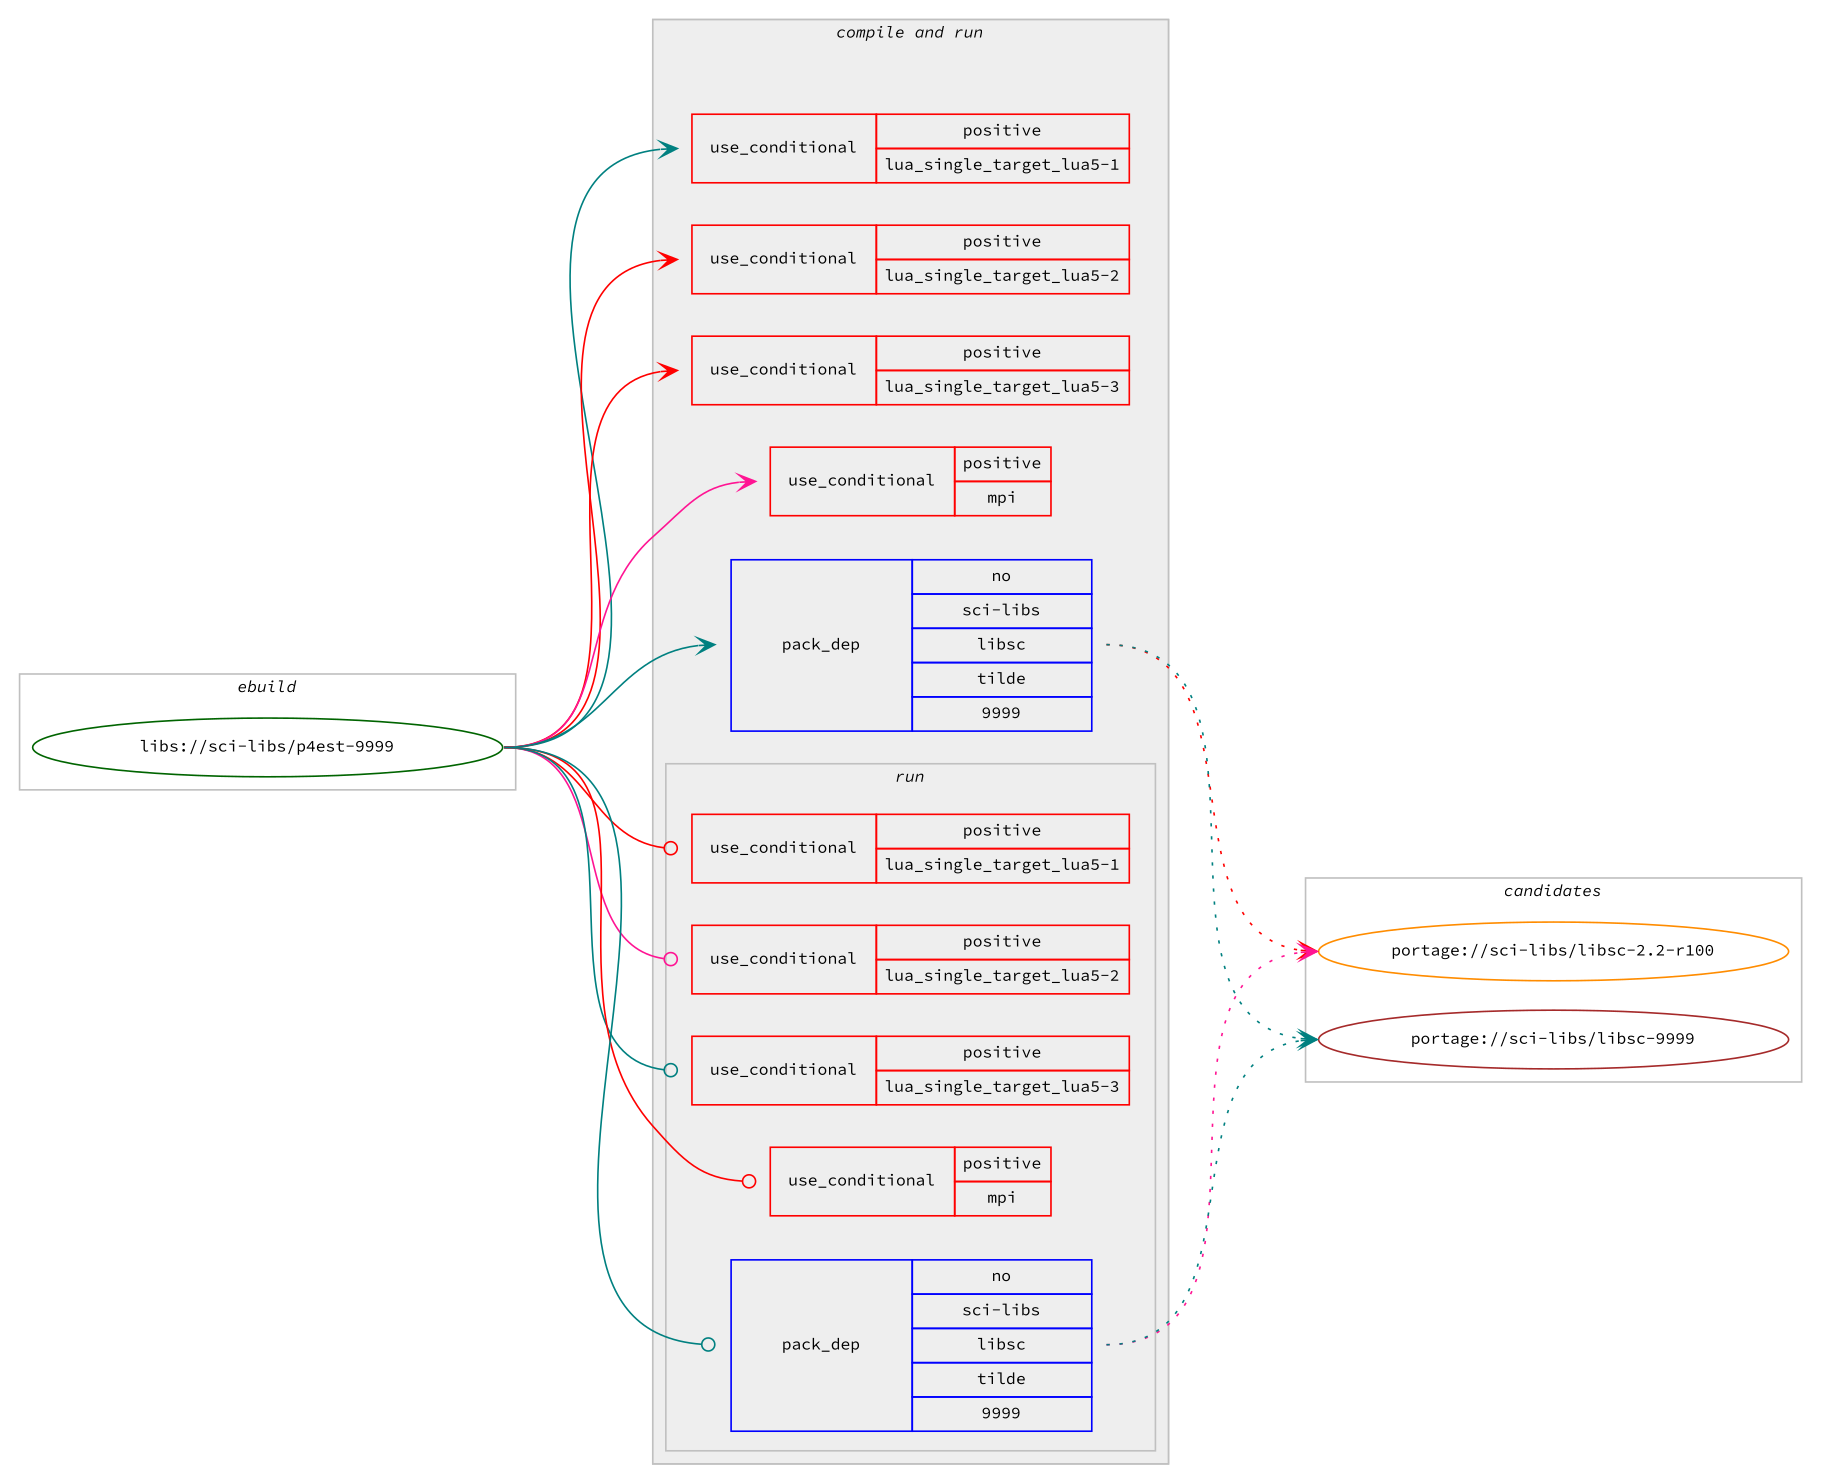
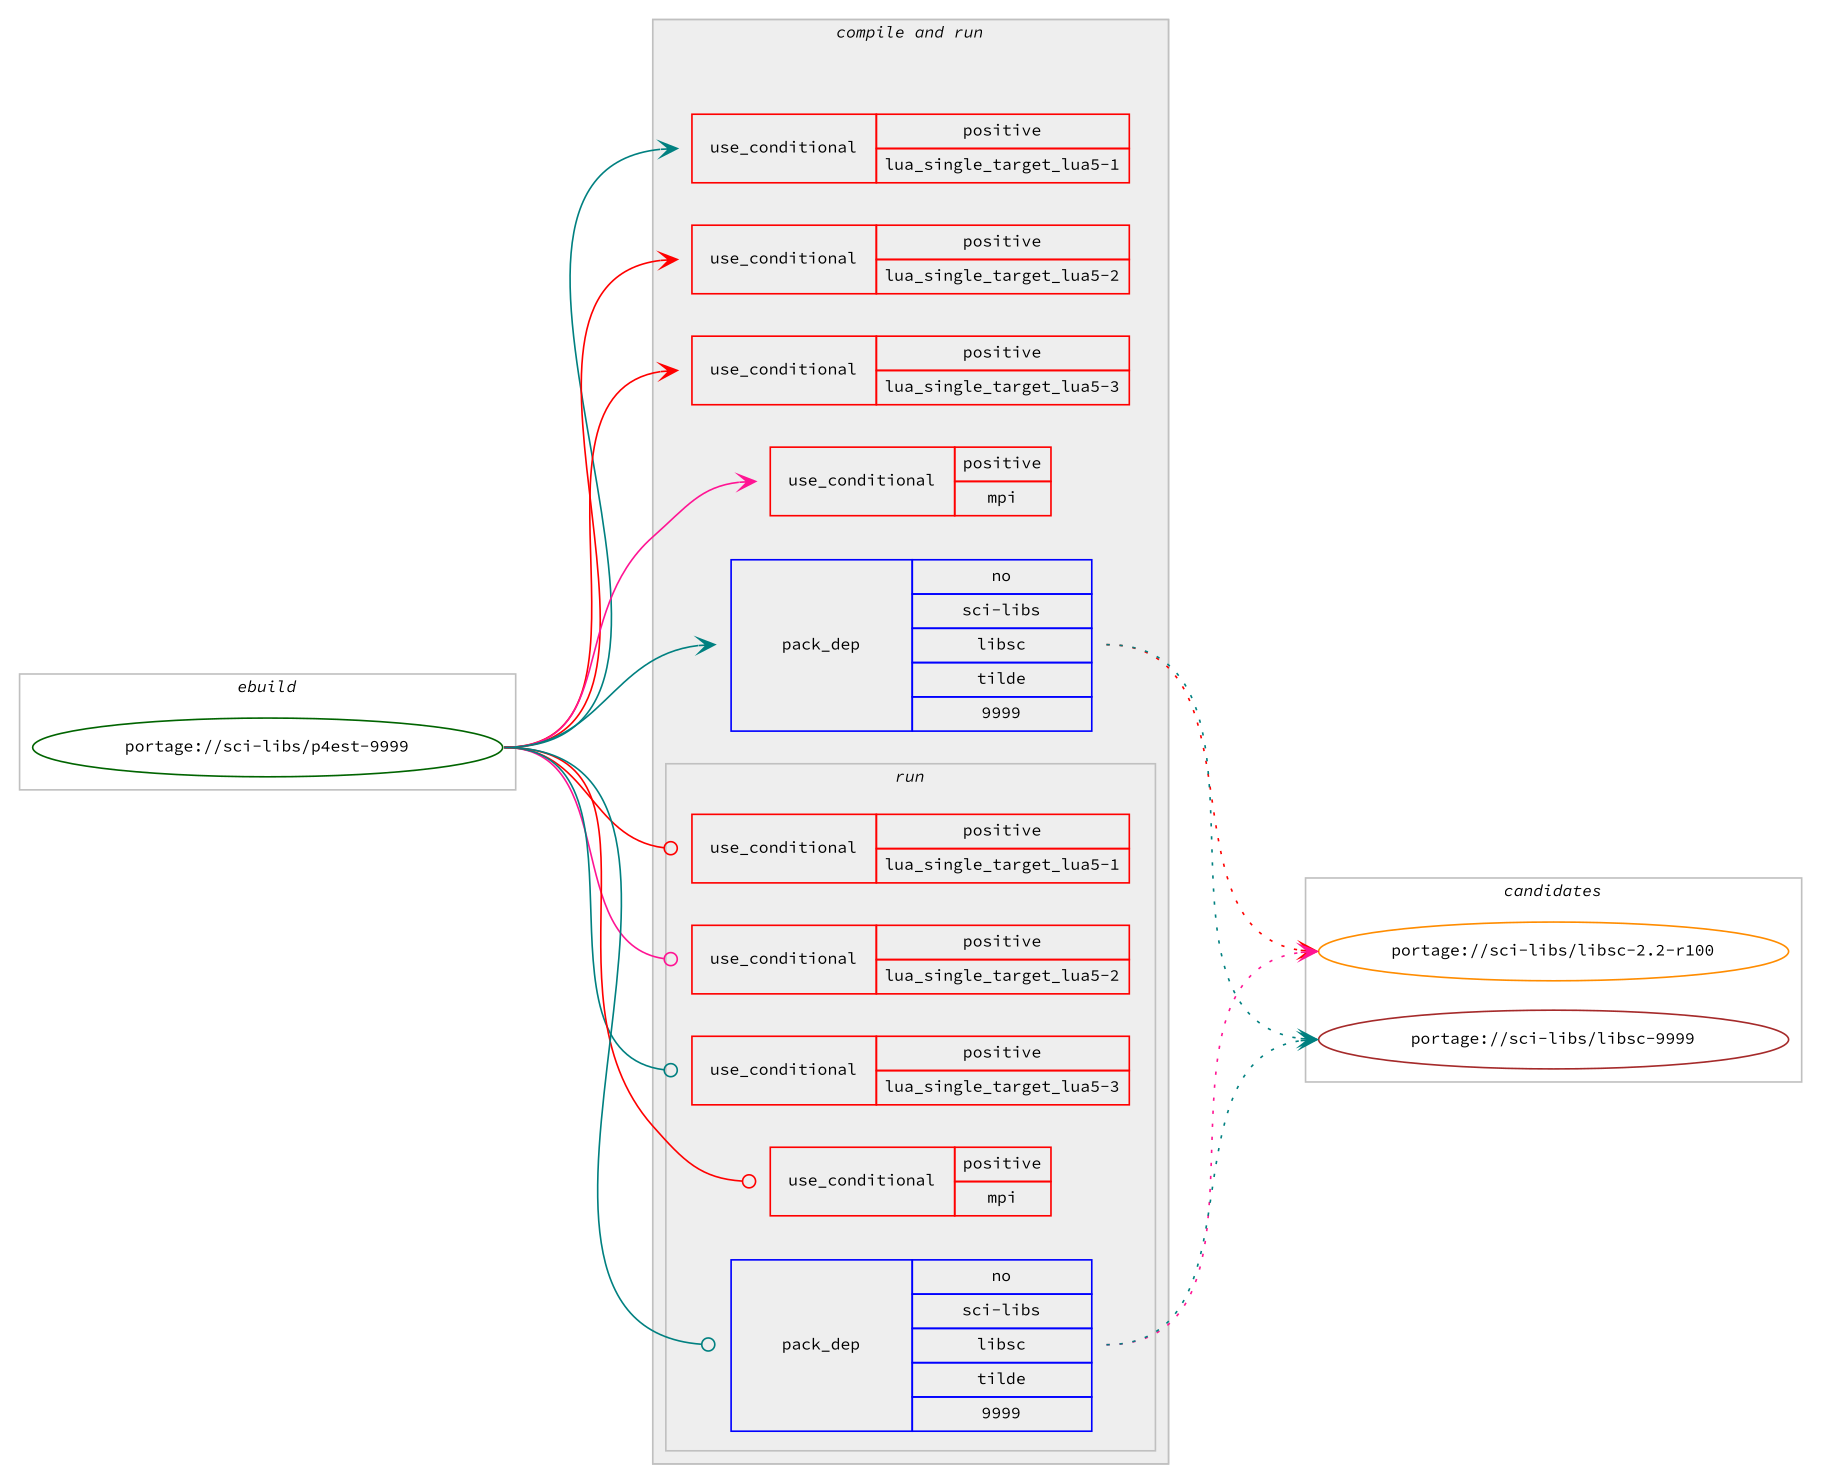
node "libs://sci-libs/p4est-9999": label "libs://sci-libs/p4est-9999" -> "portage://sci-libs/p4est-9999"
